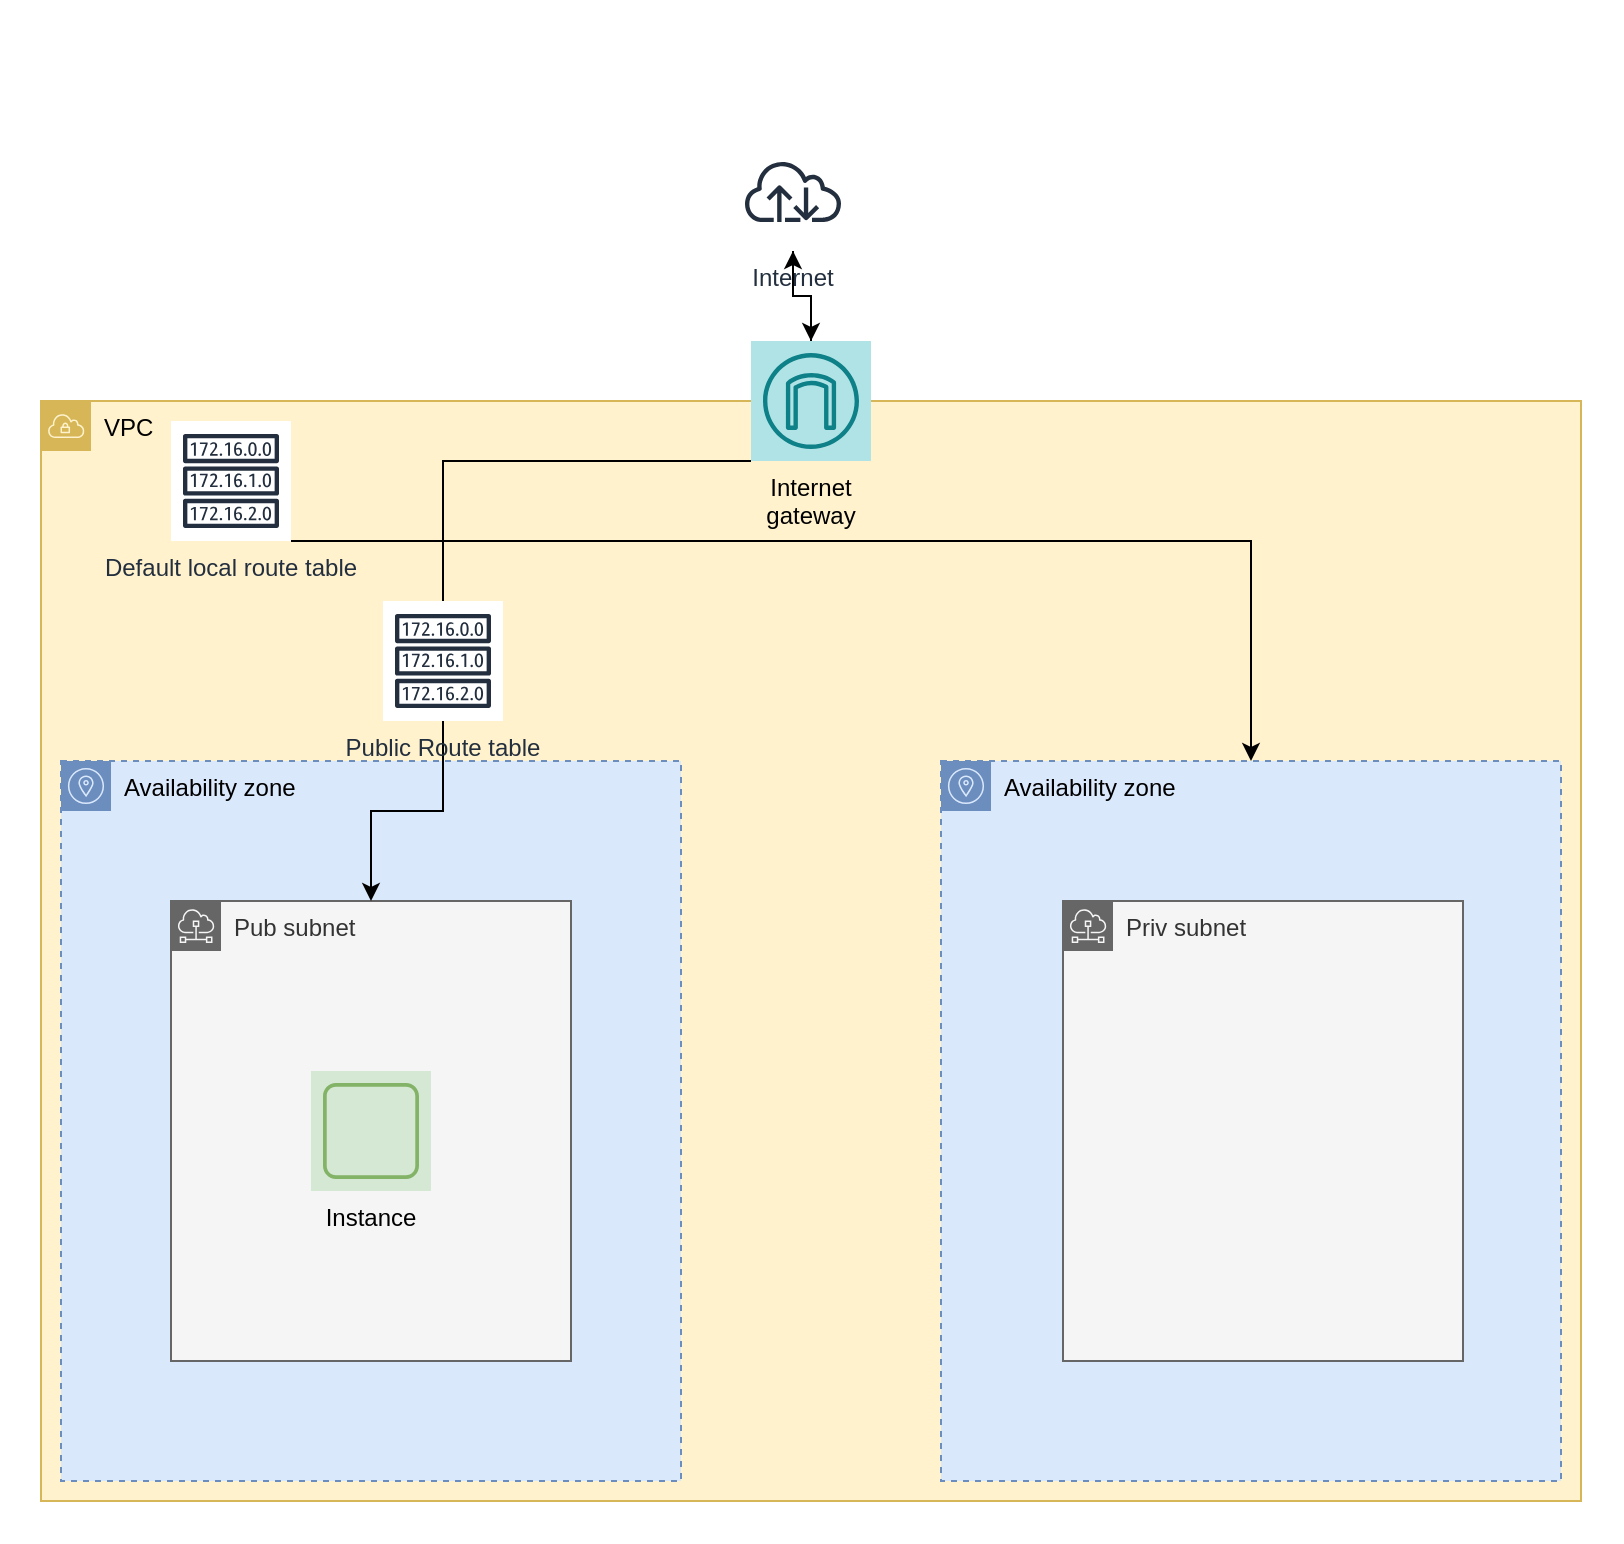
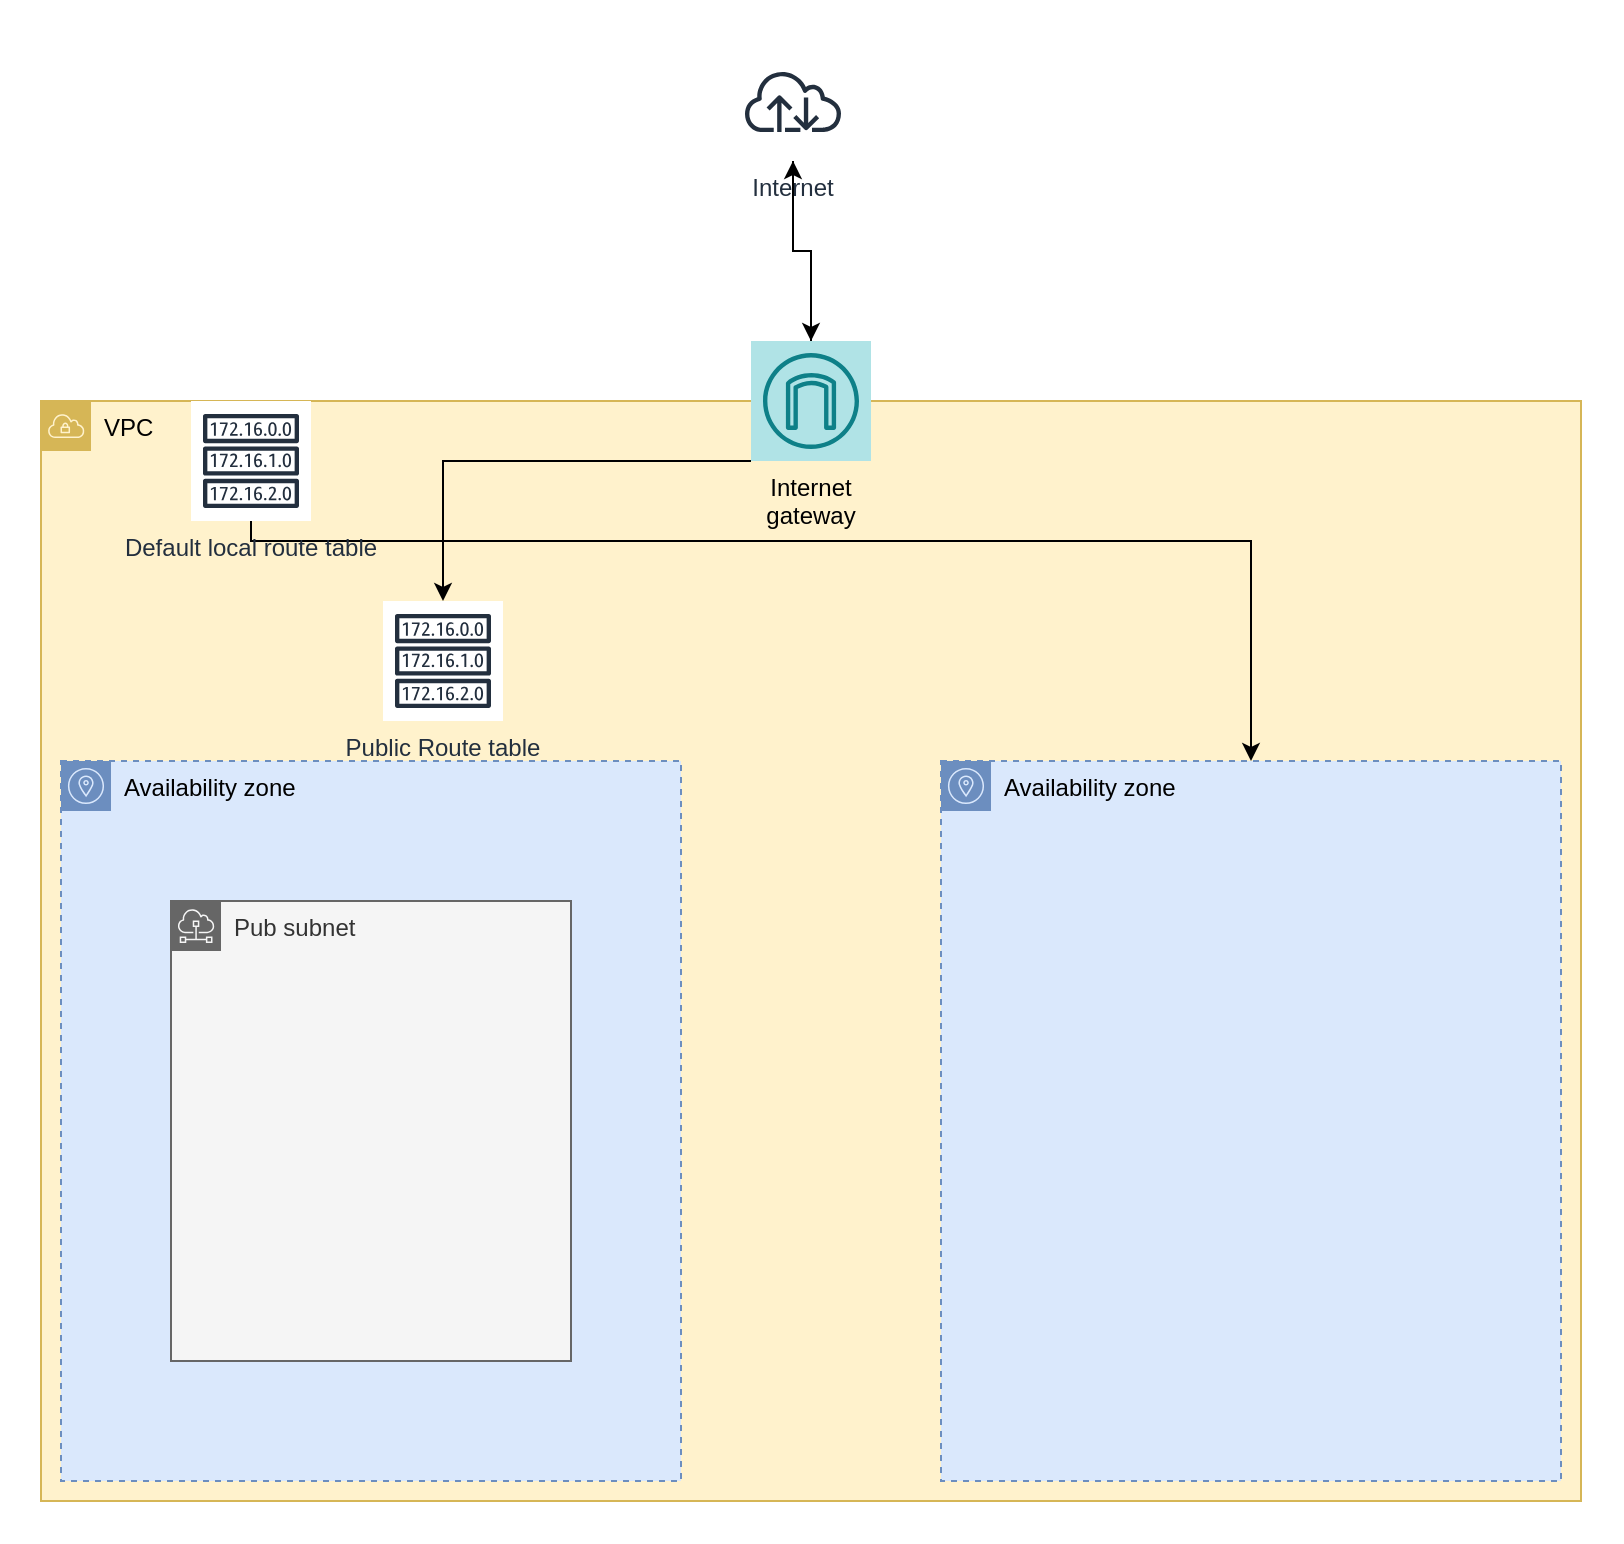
node "Internet": moved (793, 191) -> (793, 101)
node "Default local route table": moved (231, 481) -> (251, 461)
edge "Internet gateway" -- "Public Route table": arrowhead none -> classic
edge "Public Route table" -> "Pub subnet": removed
node "Instance": removed
node "Priv subnet": removed
